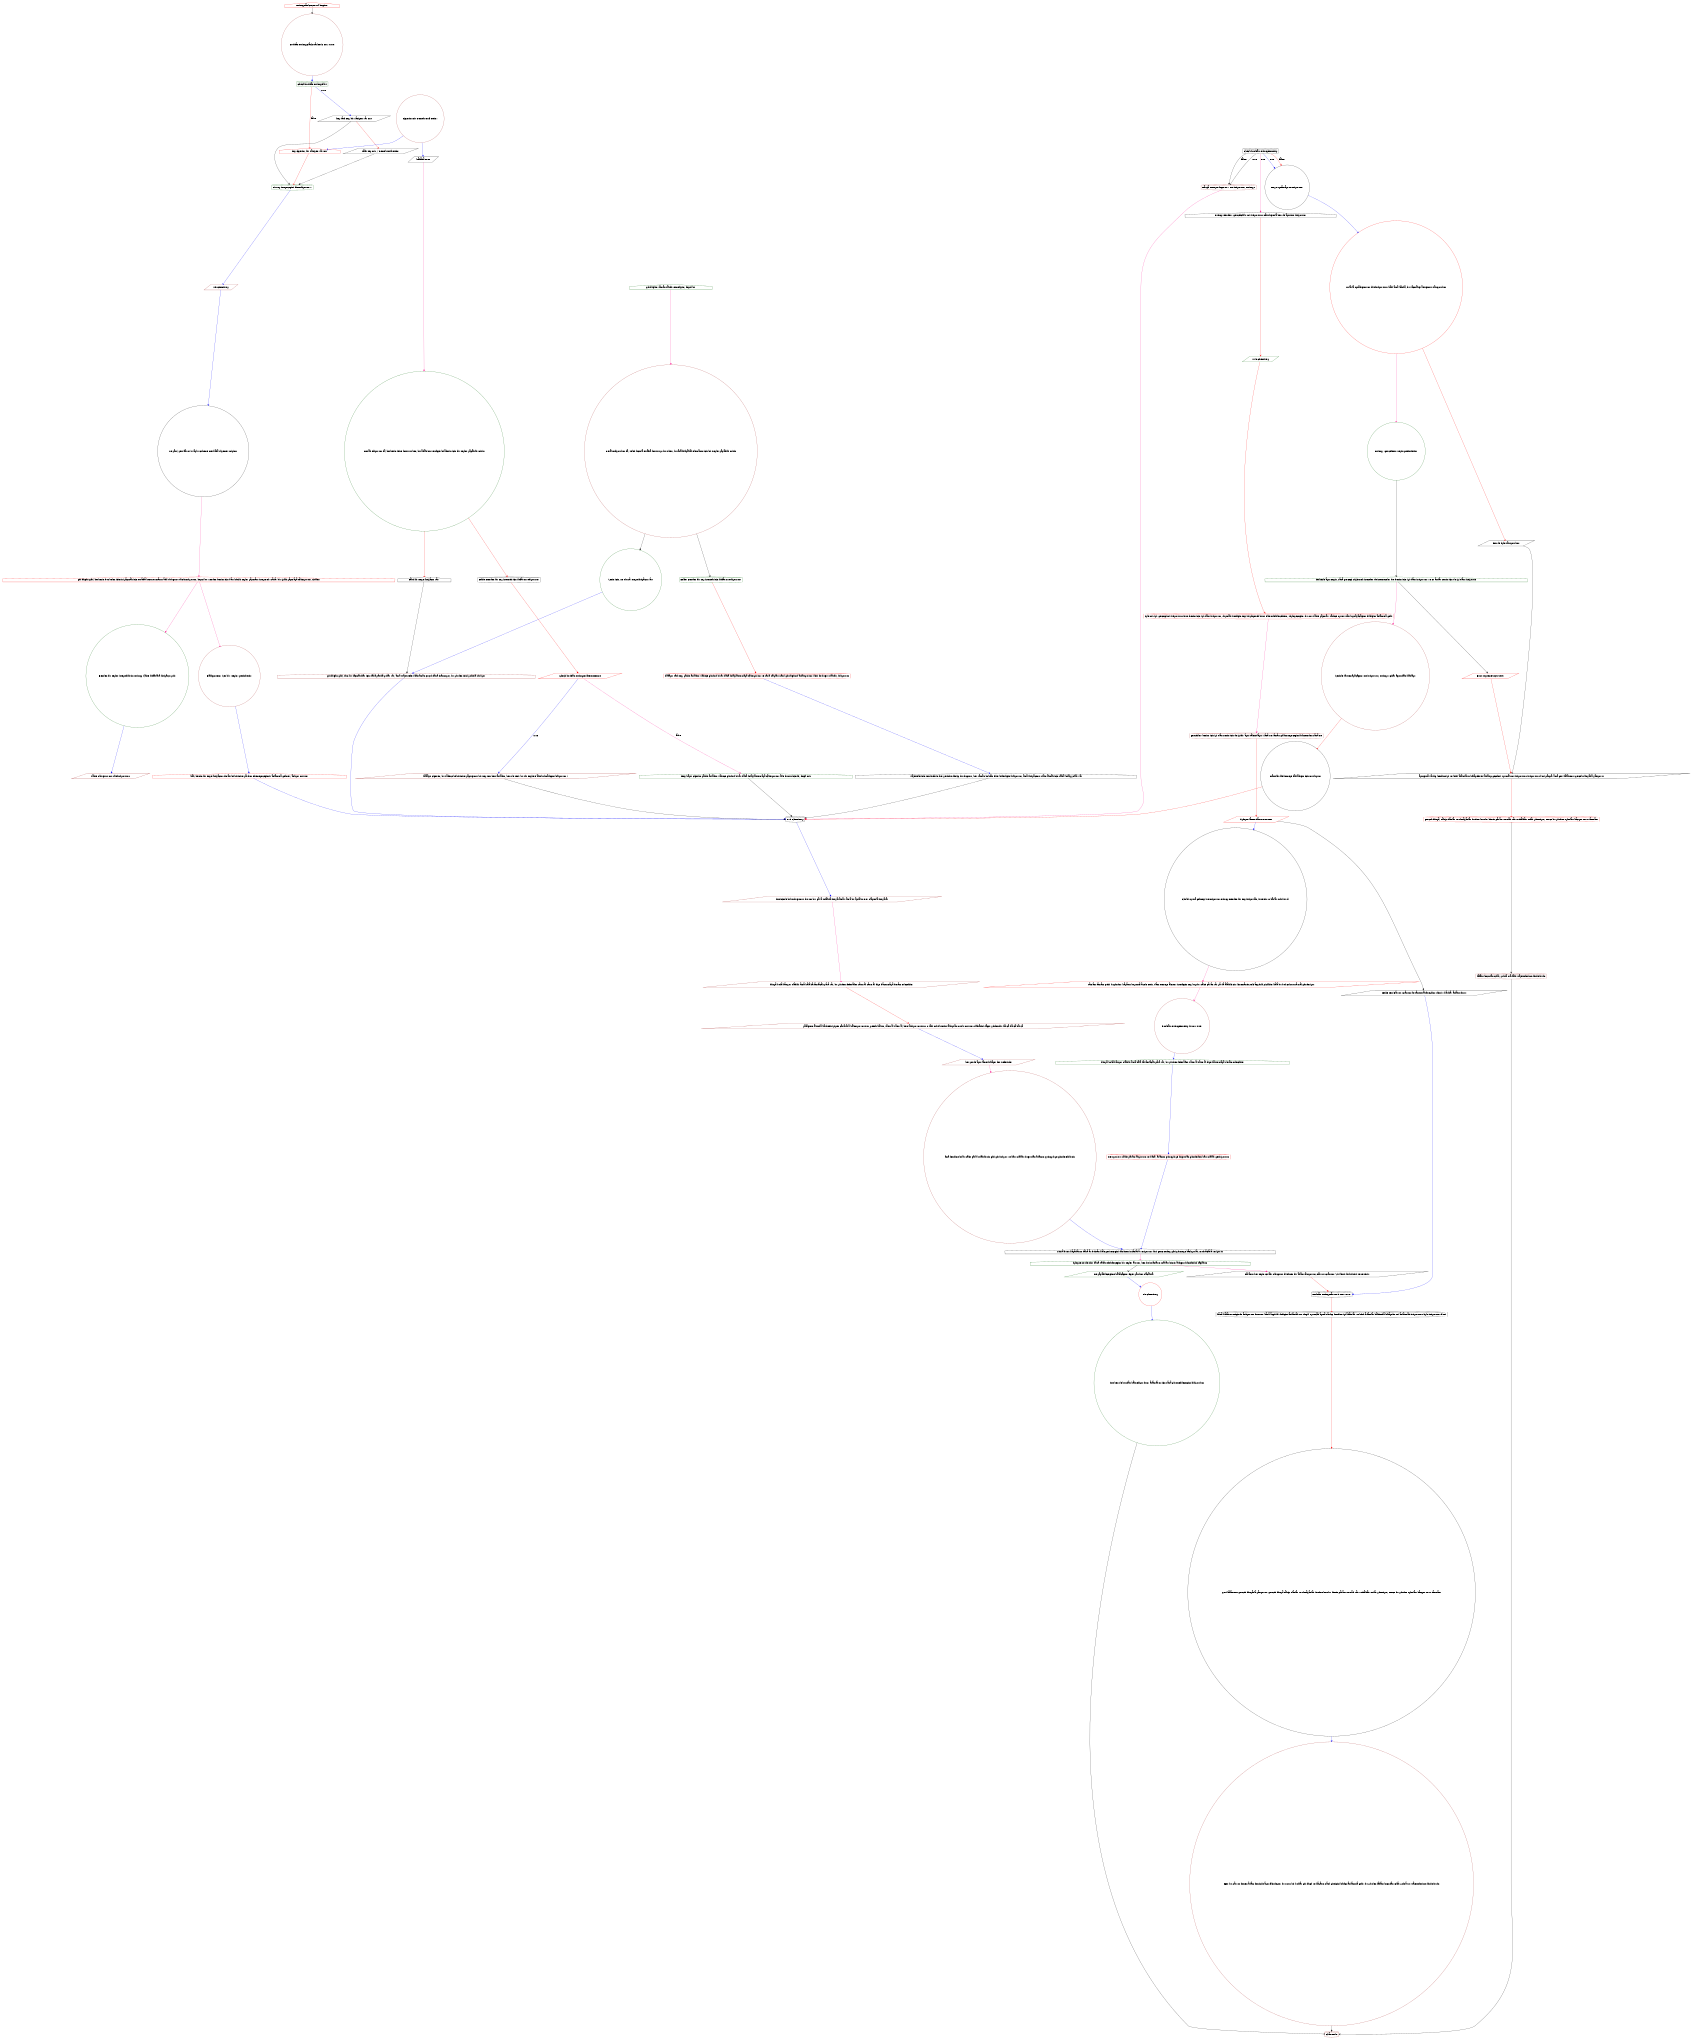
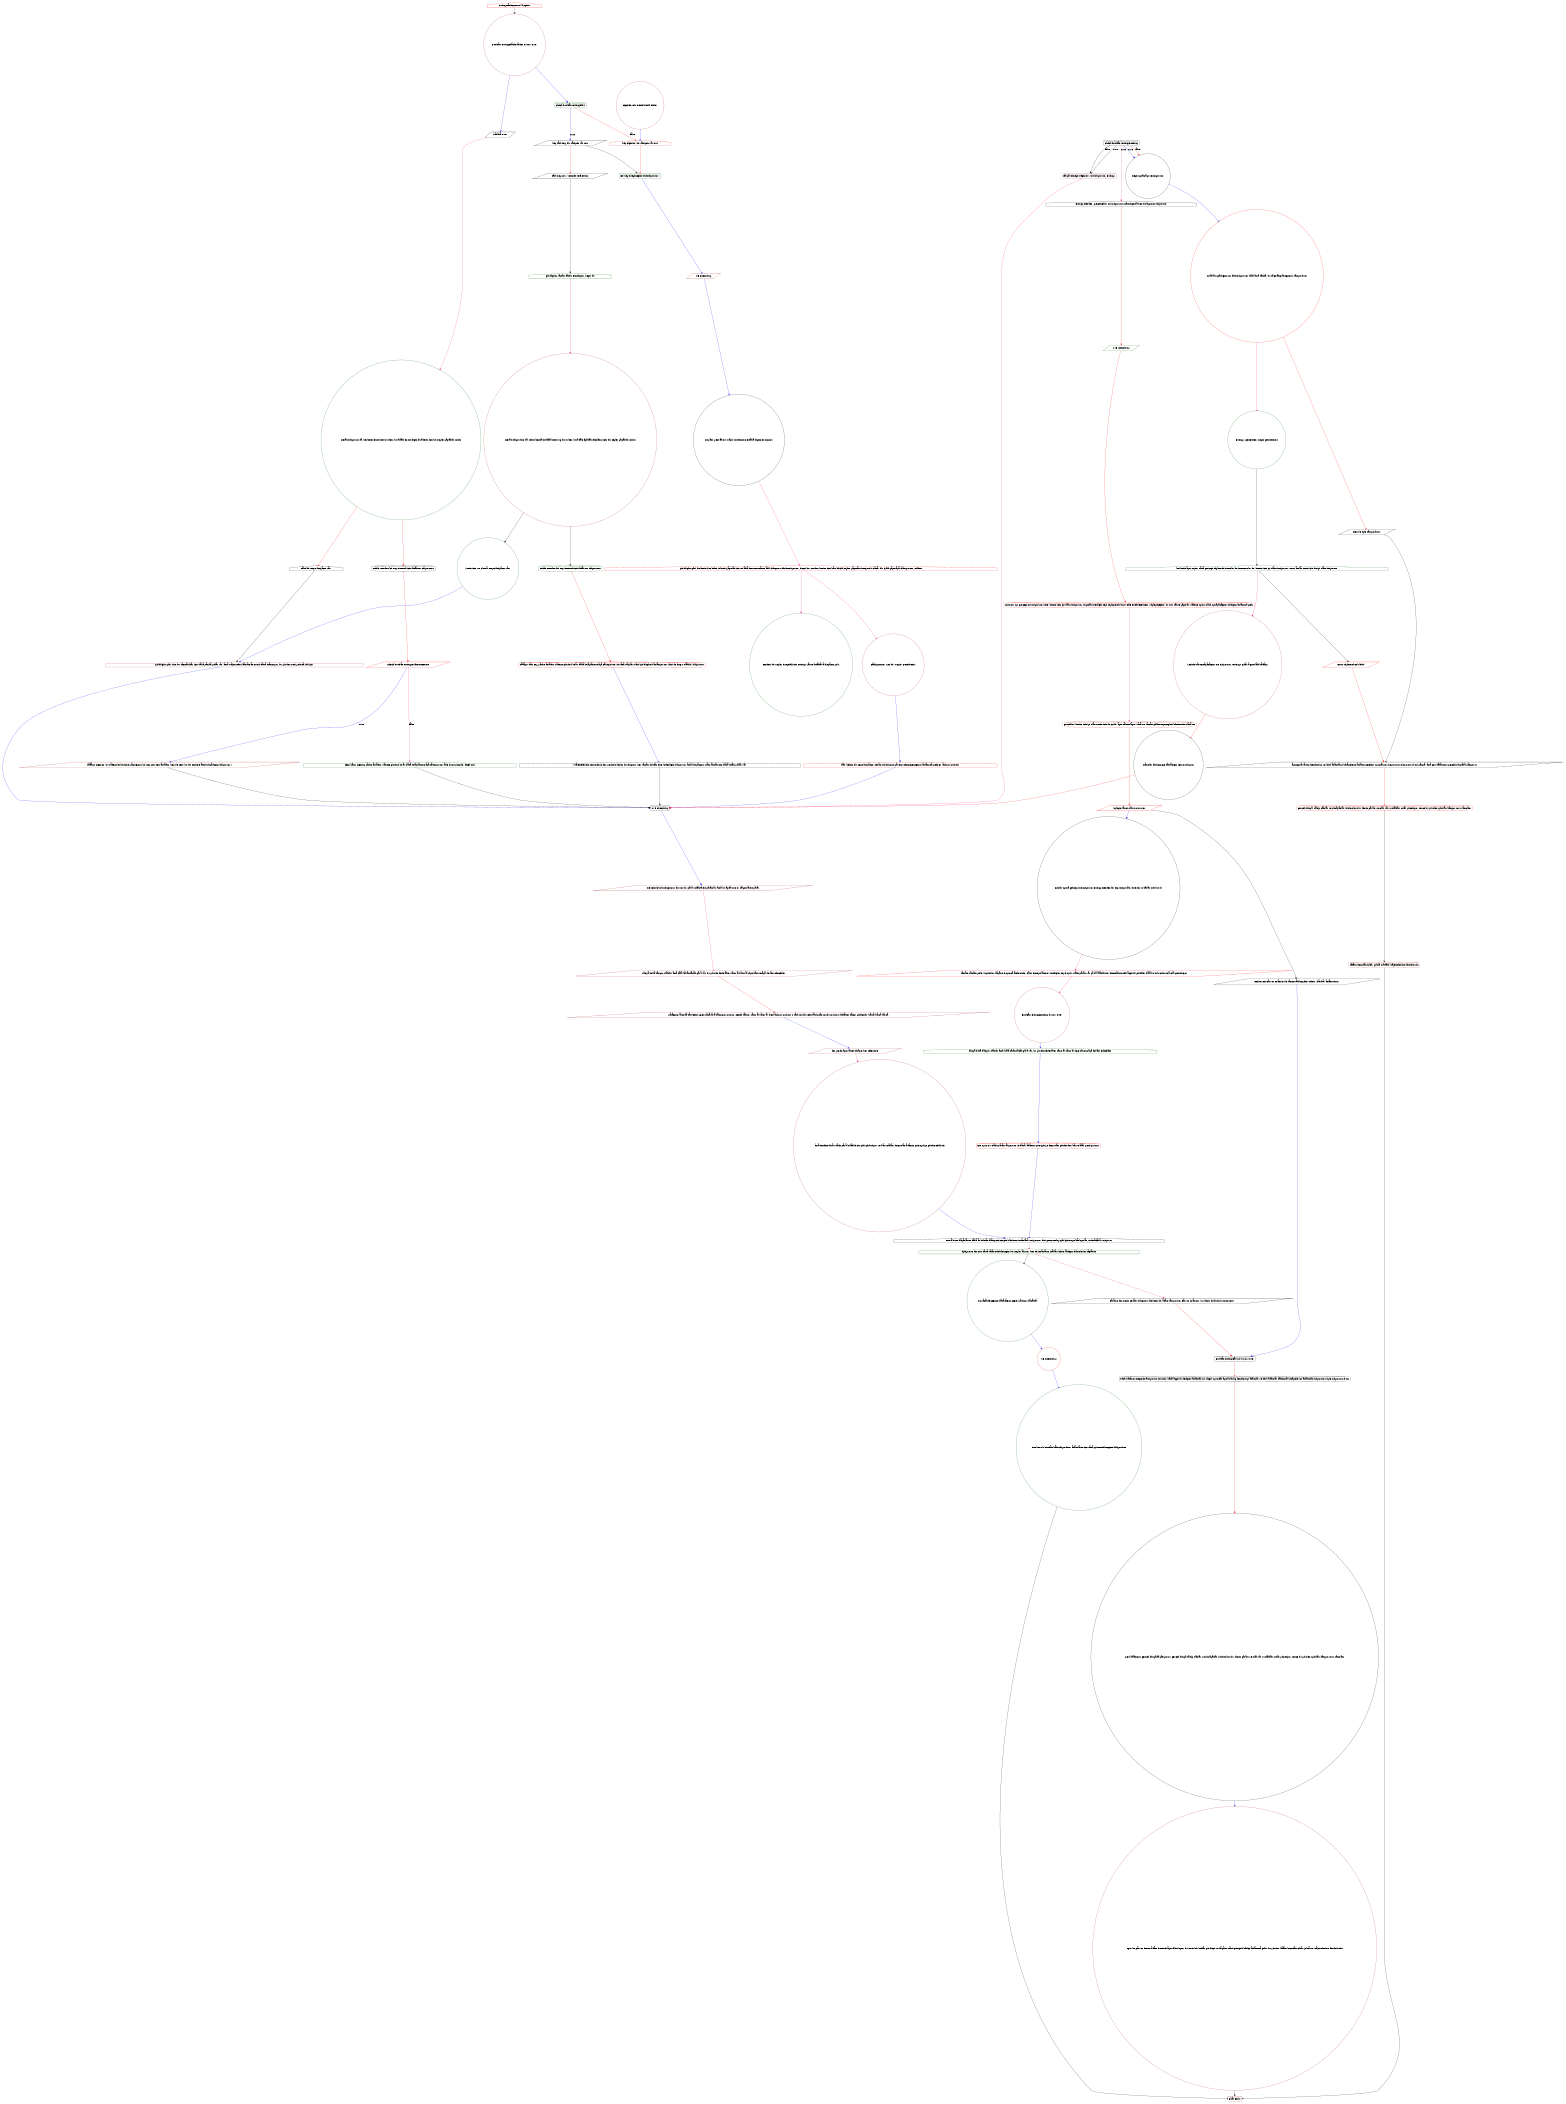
edge "Ciğerim mi? Demek terfi ettim." -> "hahaha evet": now "Boolean QuincyBlackMarket is now true." -> "hahaha evet"
edge "Tatlı şey mi? ;) Demek terfi ettim." -> "Bir şey isteyeceğini hissediyorum...": now "Tatlı şey mi? ;) Demek terfi ettim." -> "gördüğüm zaman takdir etmeliyim, hepsi bu"
node "sahte olduğunu mu düşünüyorsun?": removed
node "Ne yapabileceğime bakacağım. Eğer yardımı olacaksa.": shape parallelogram -> circle
